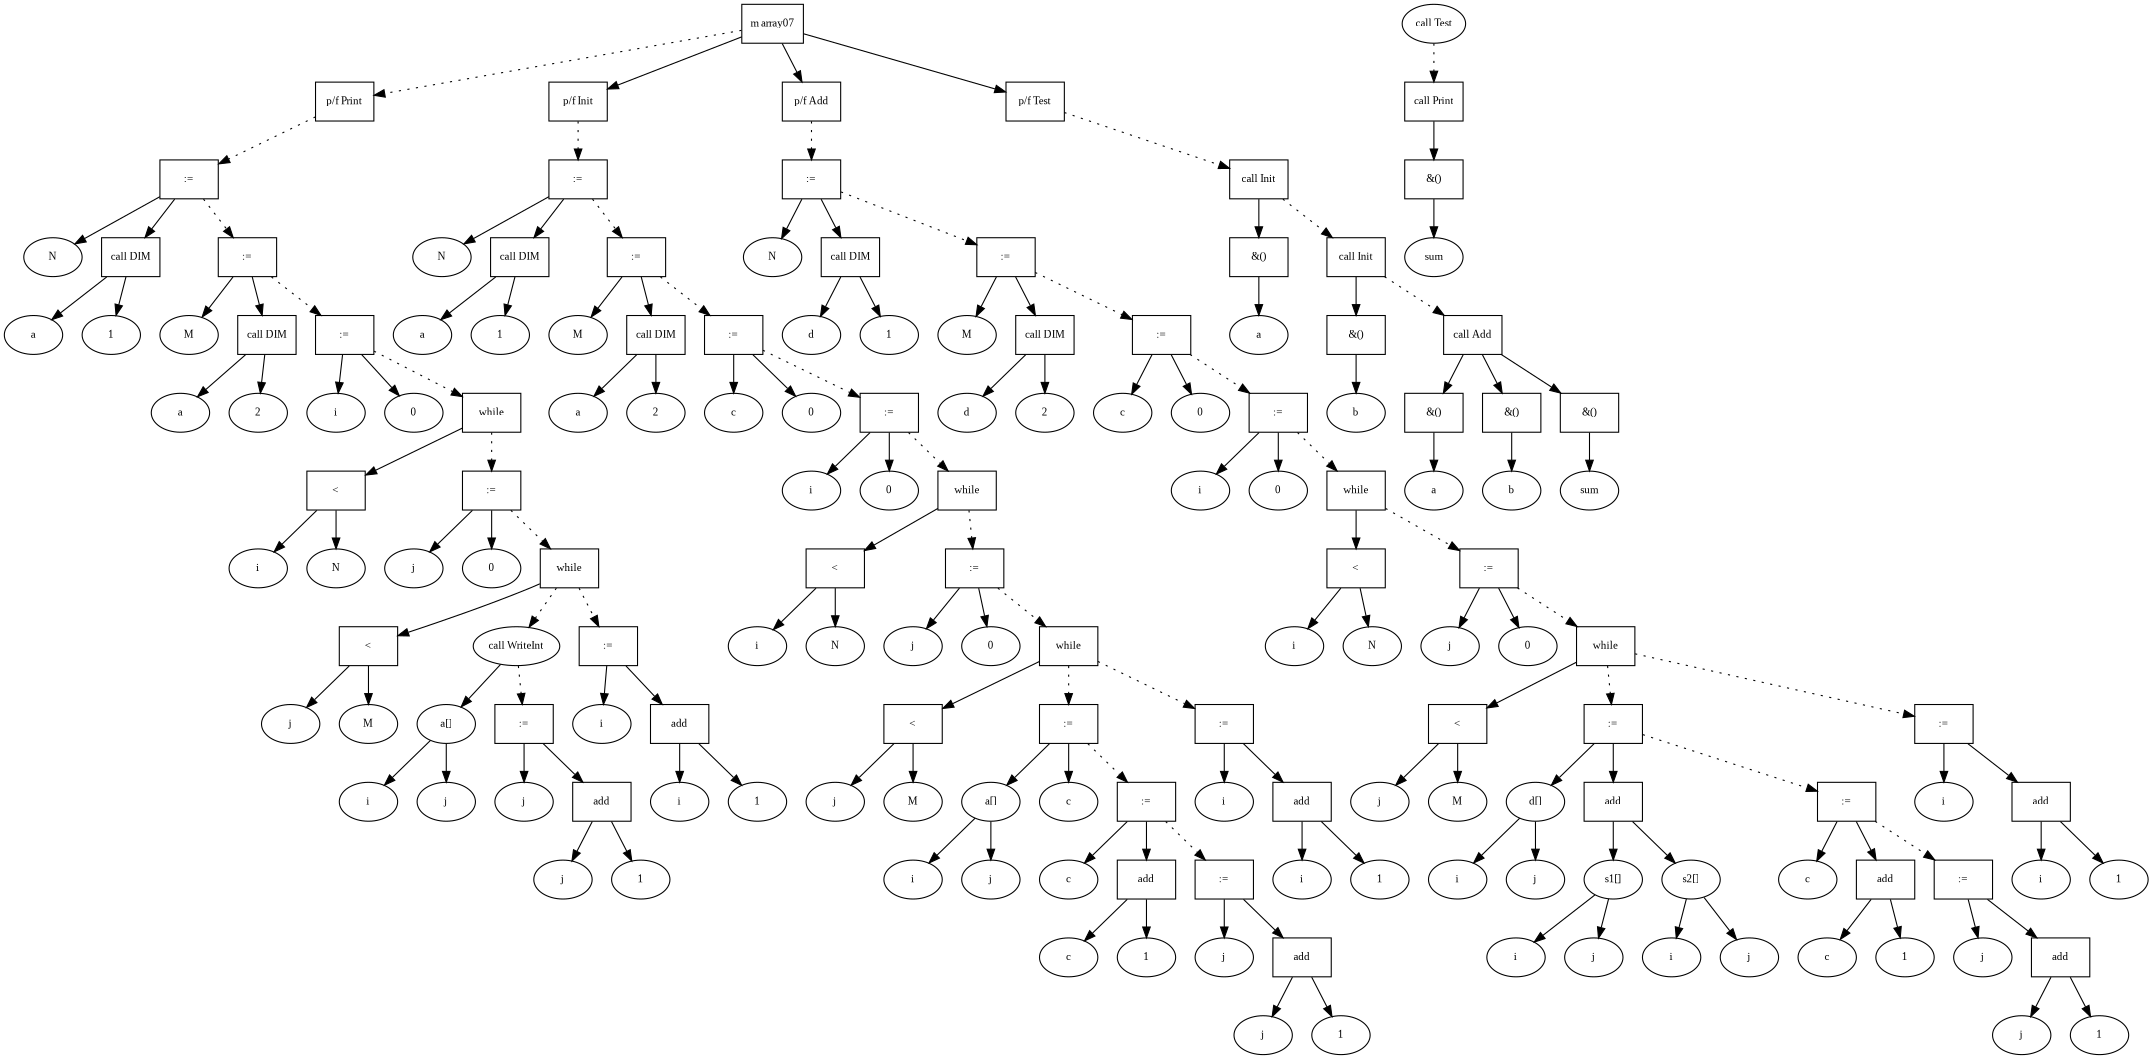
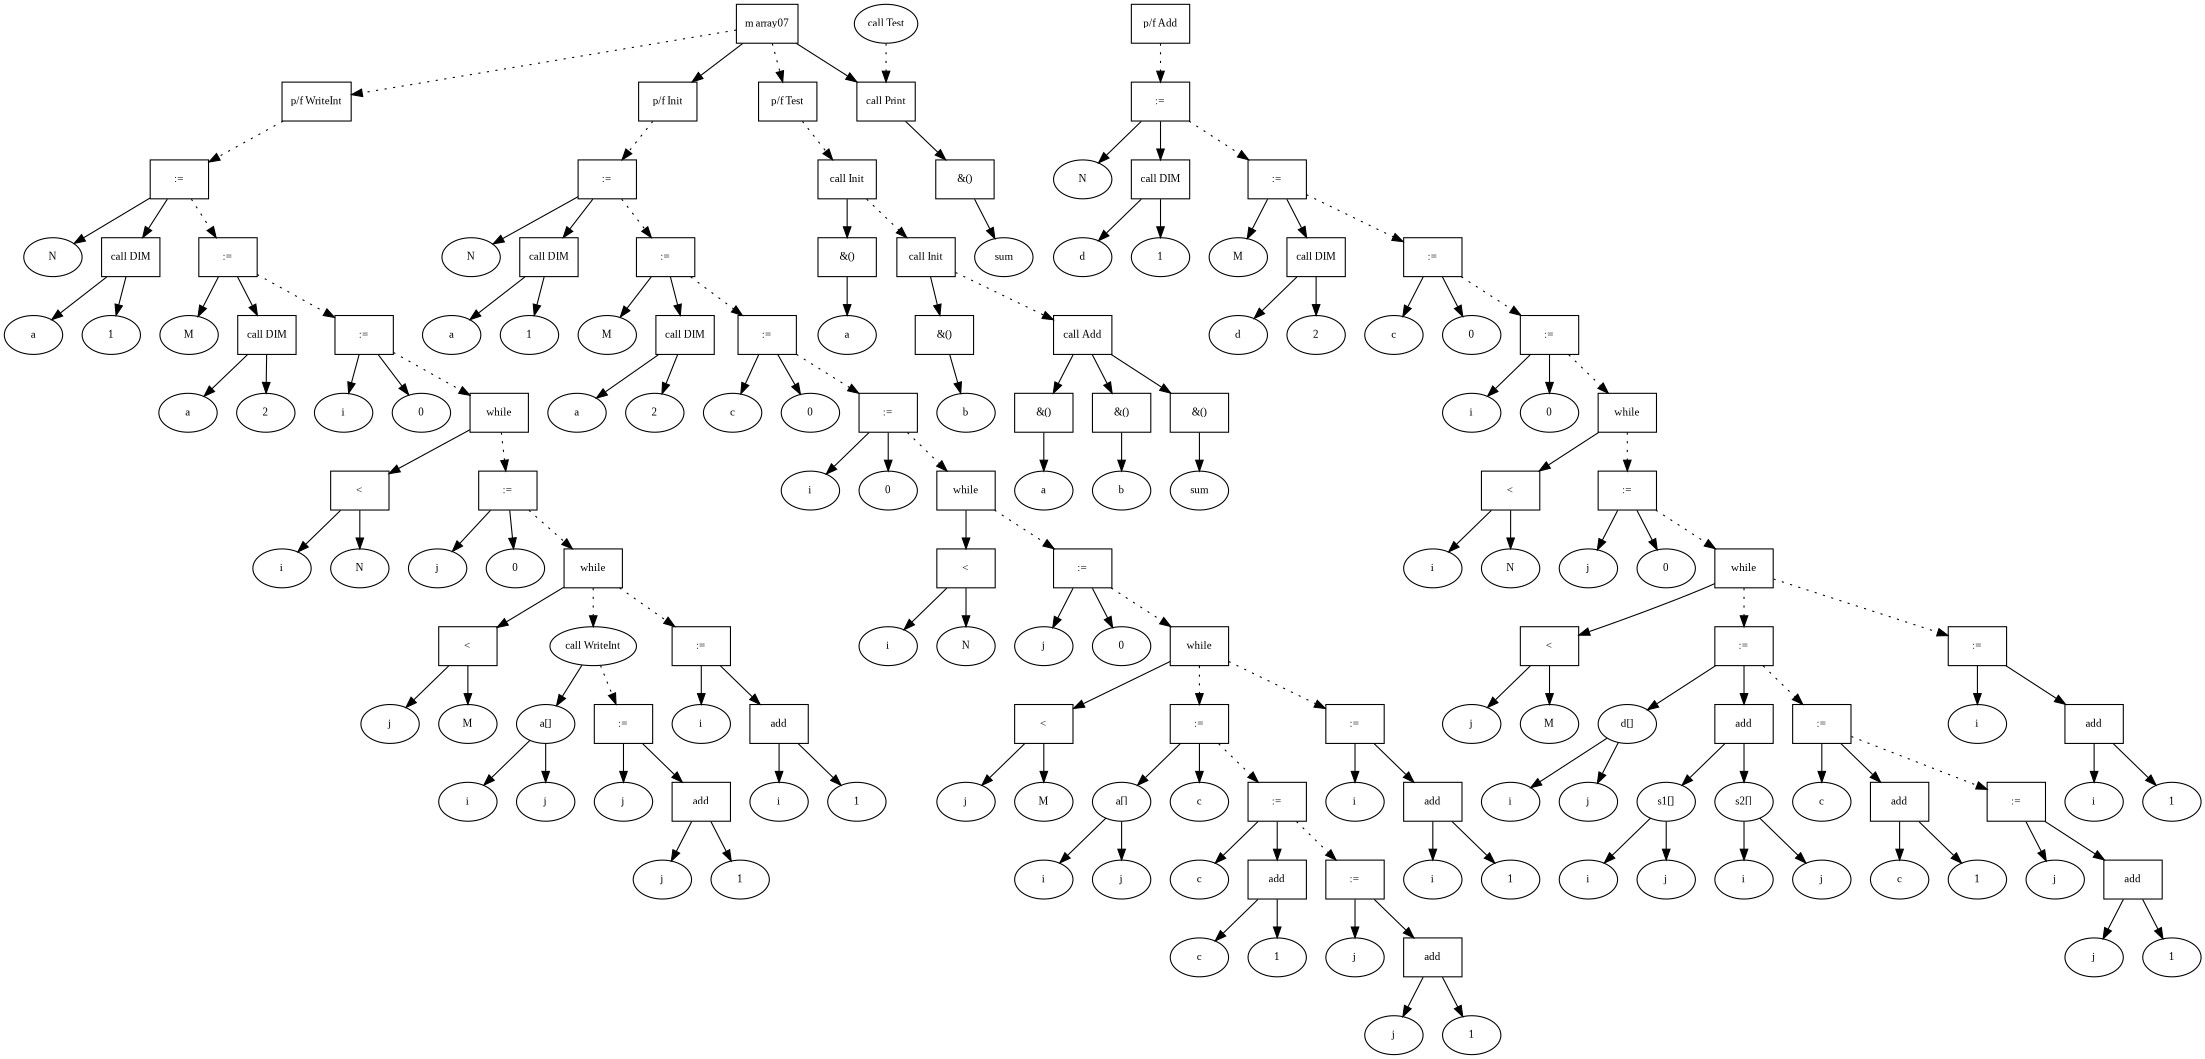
edge "m array07" -> "p/f Add": now "m array07" -> "call Print"
edge "m array07" -> "p/f Test": style solid -> dotted
node "p/f Print": label "p/f Print" -> "p/f WriteInt"
